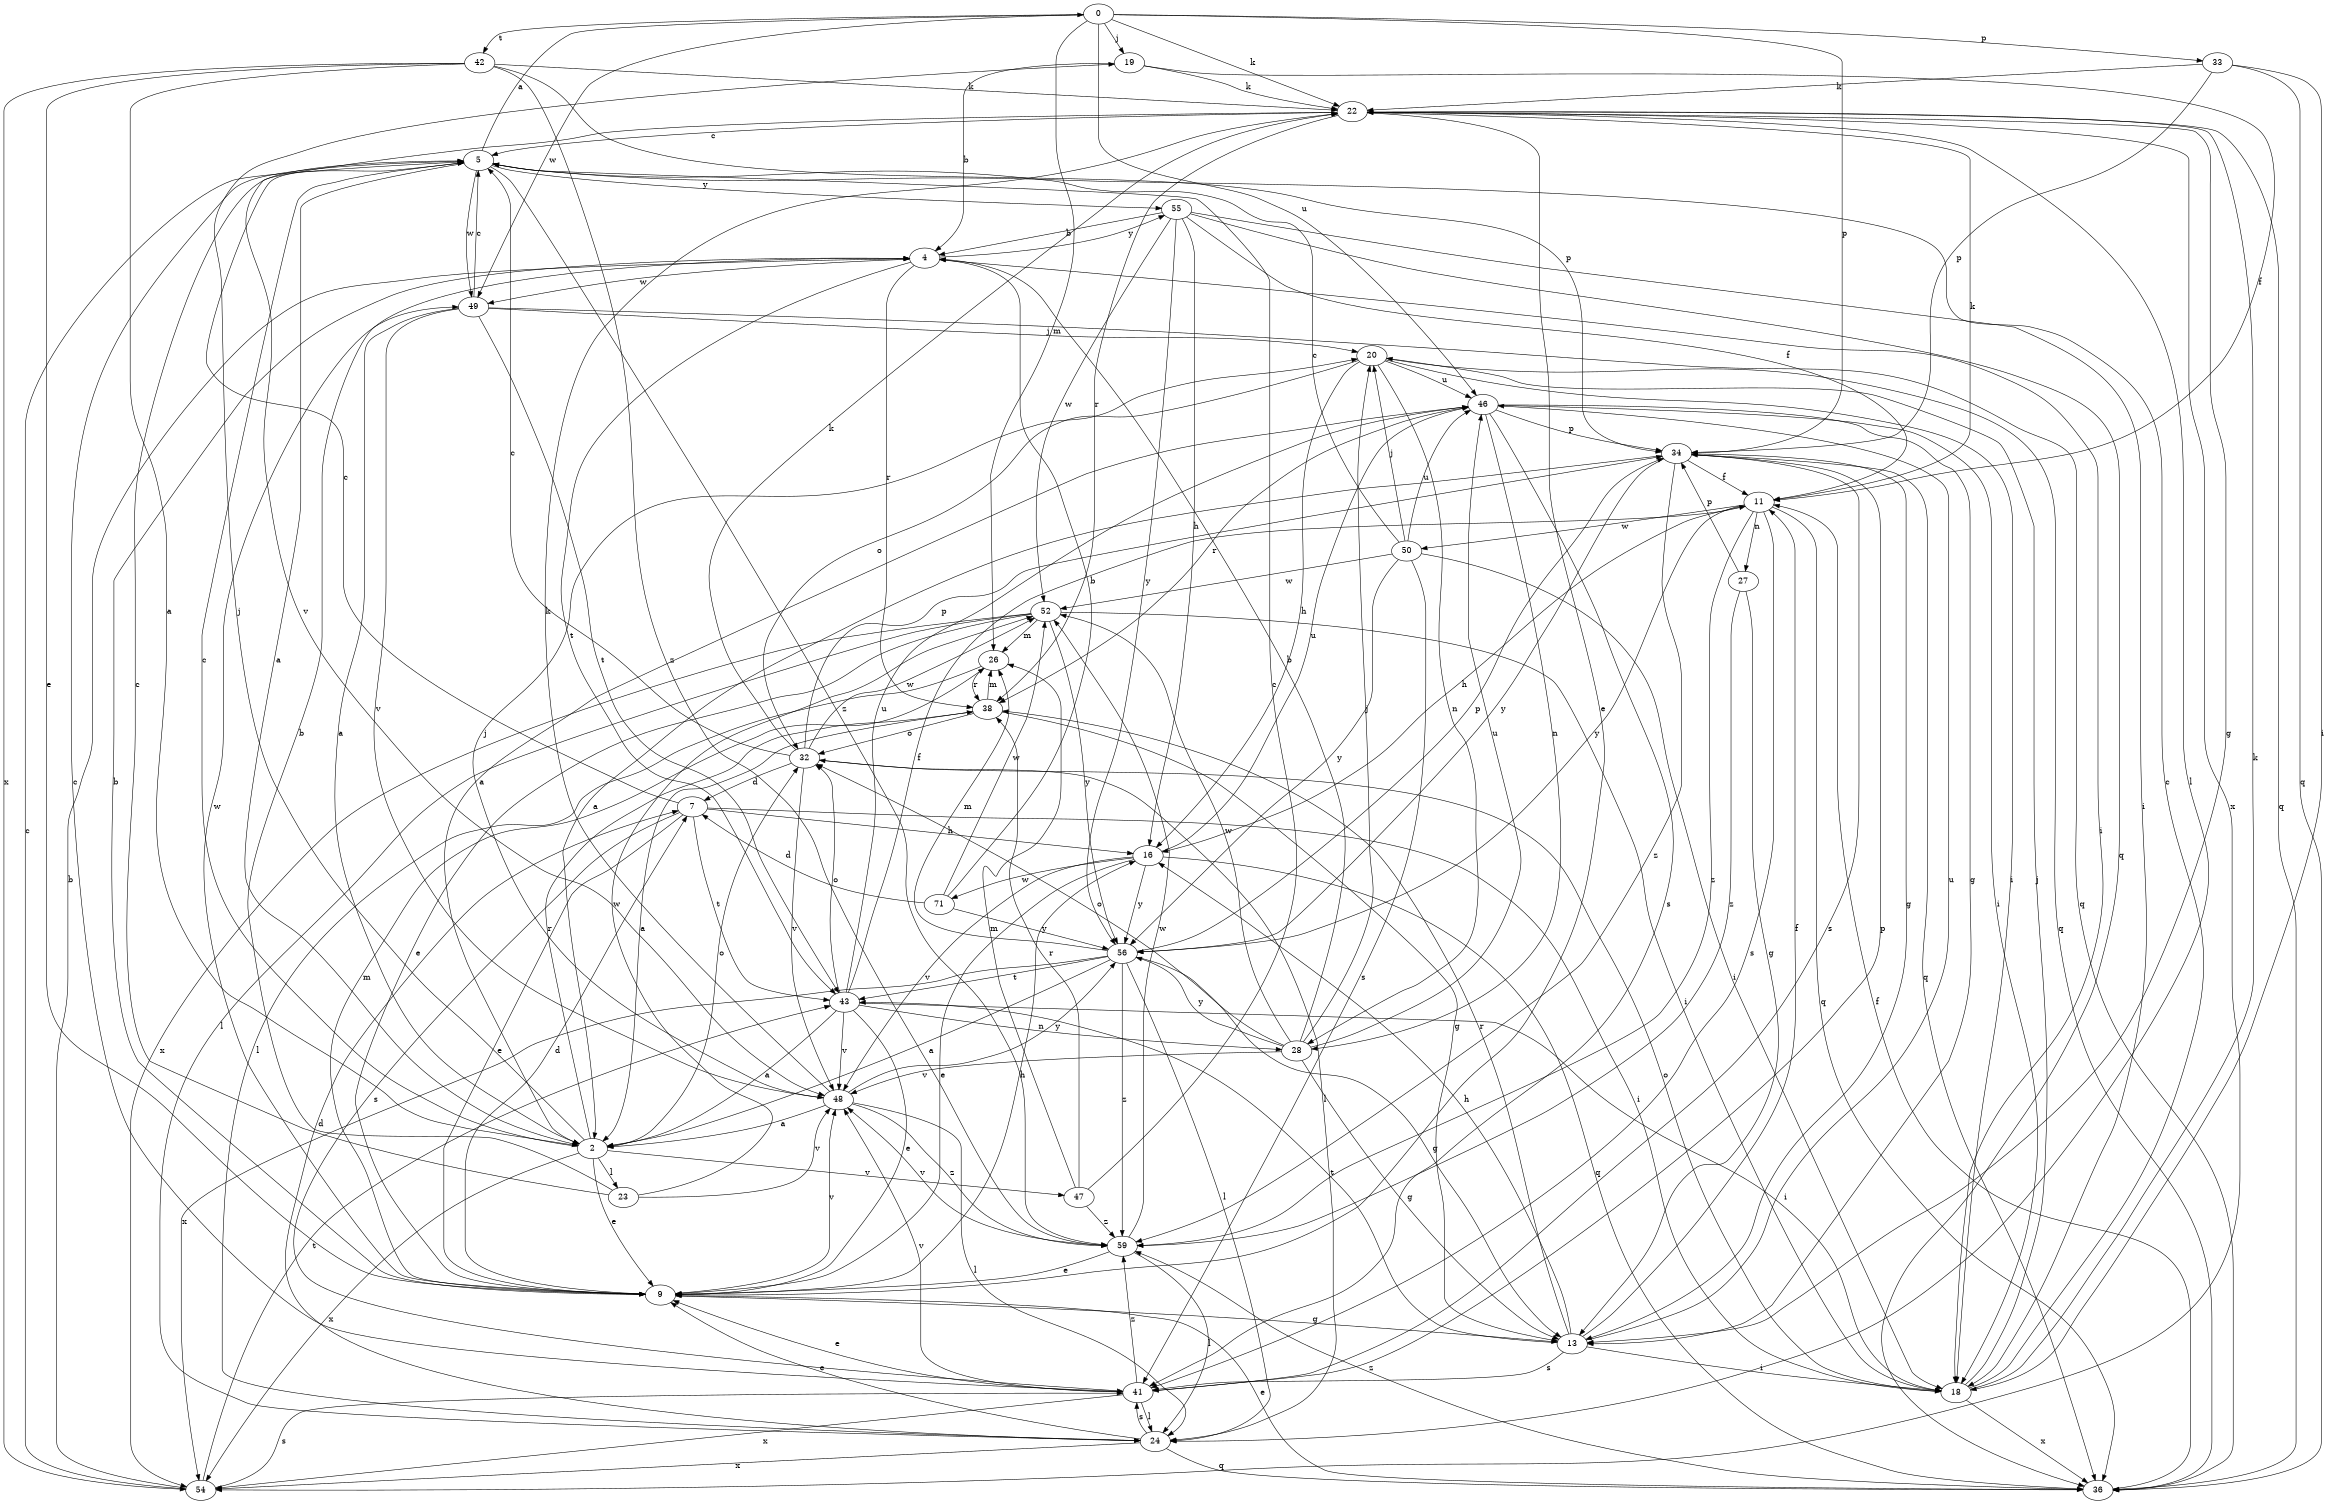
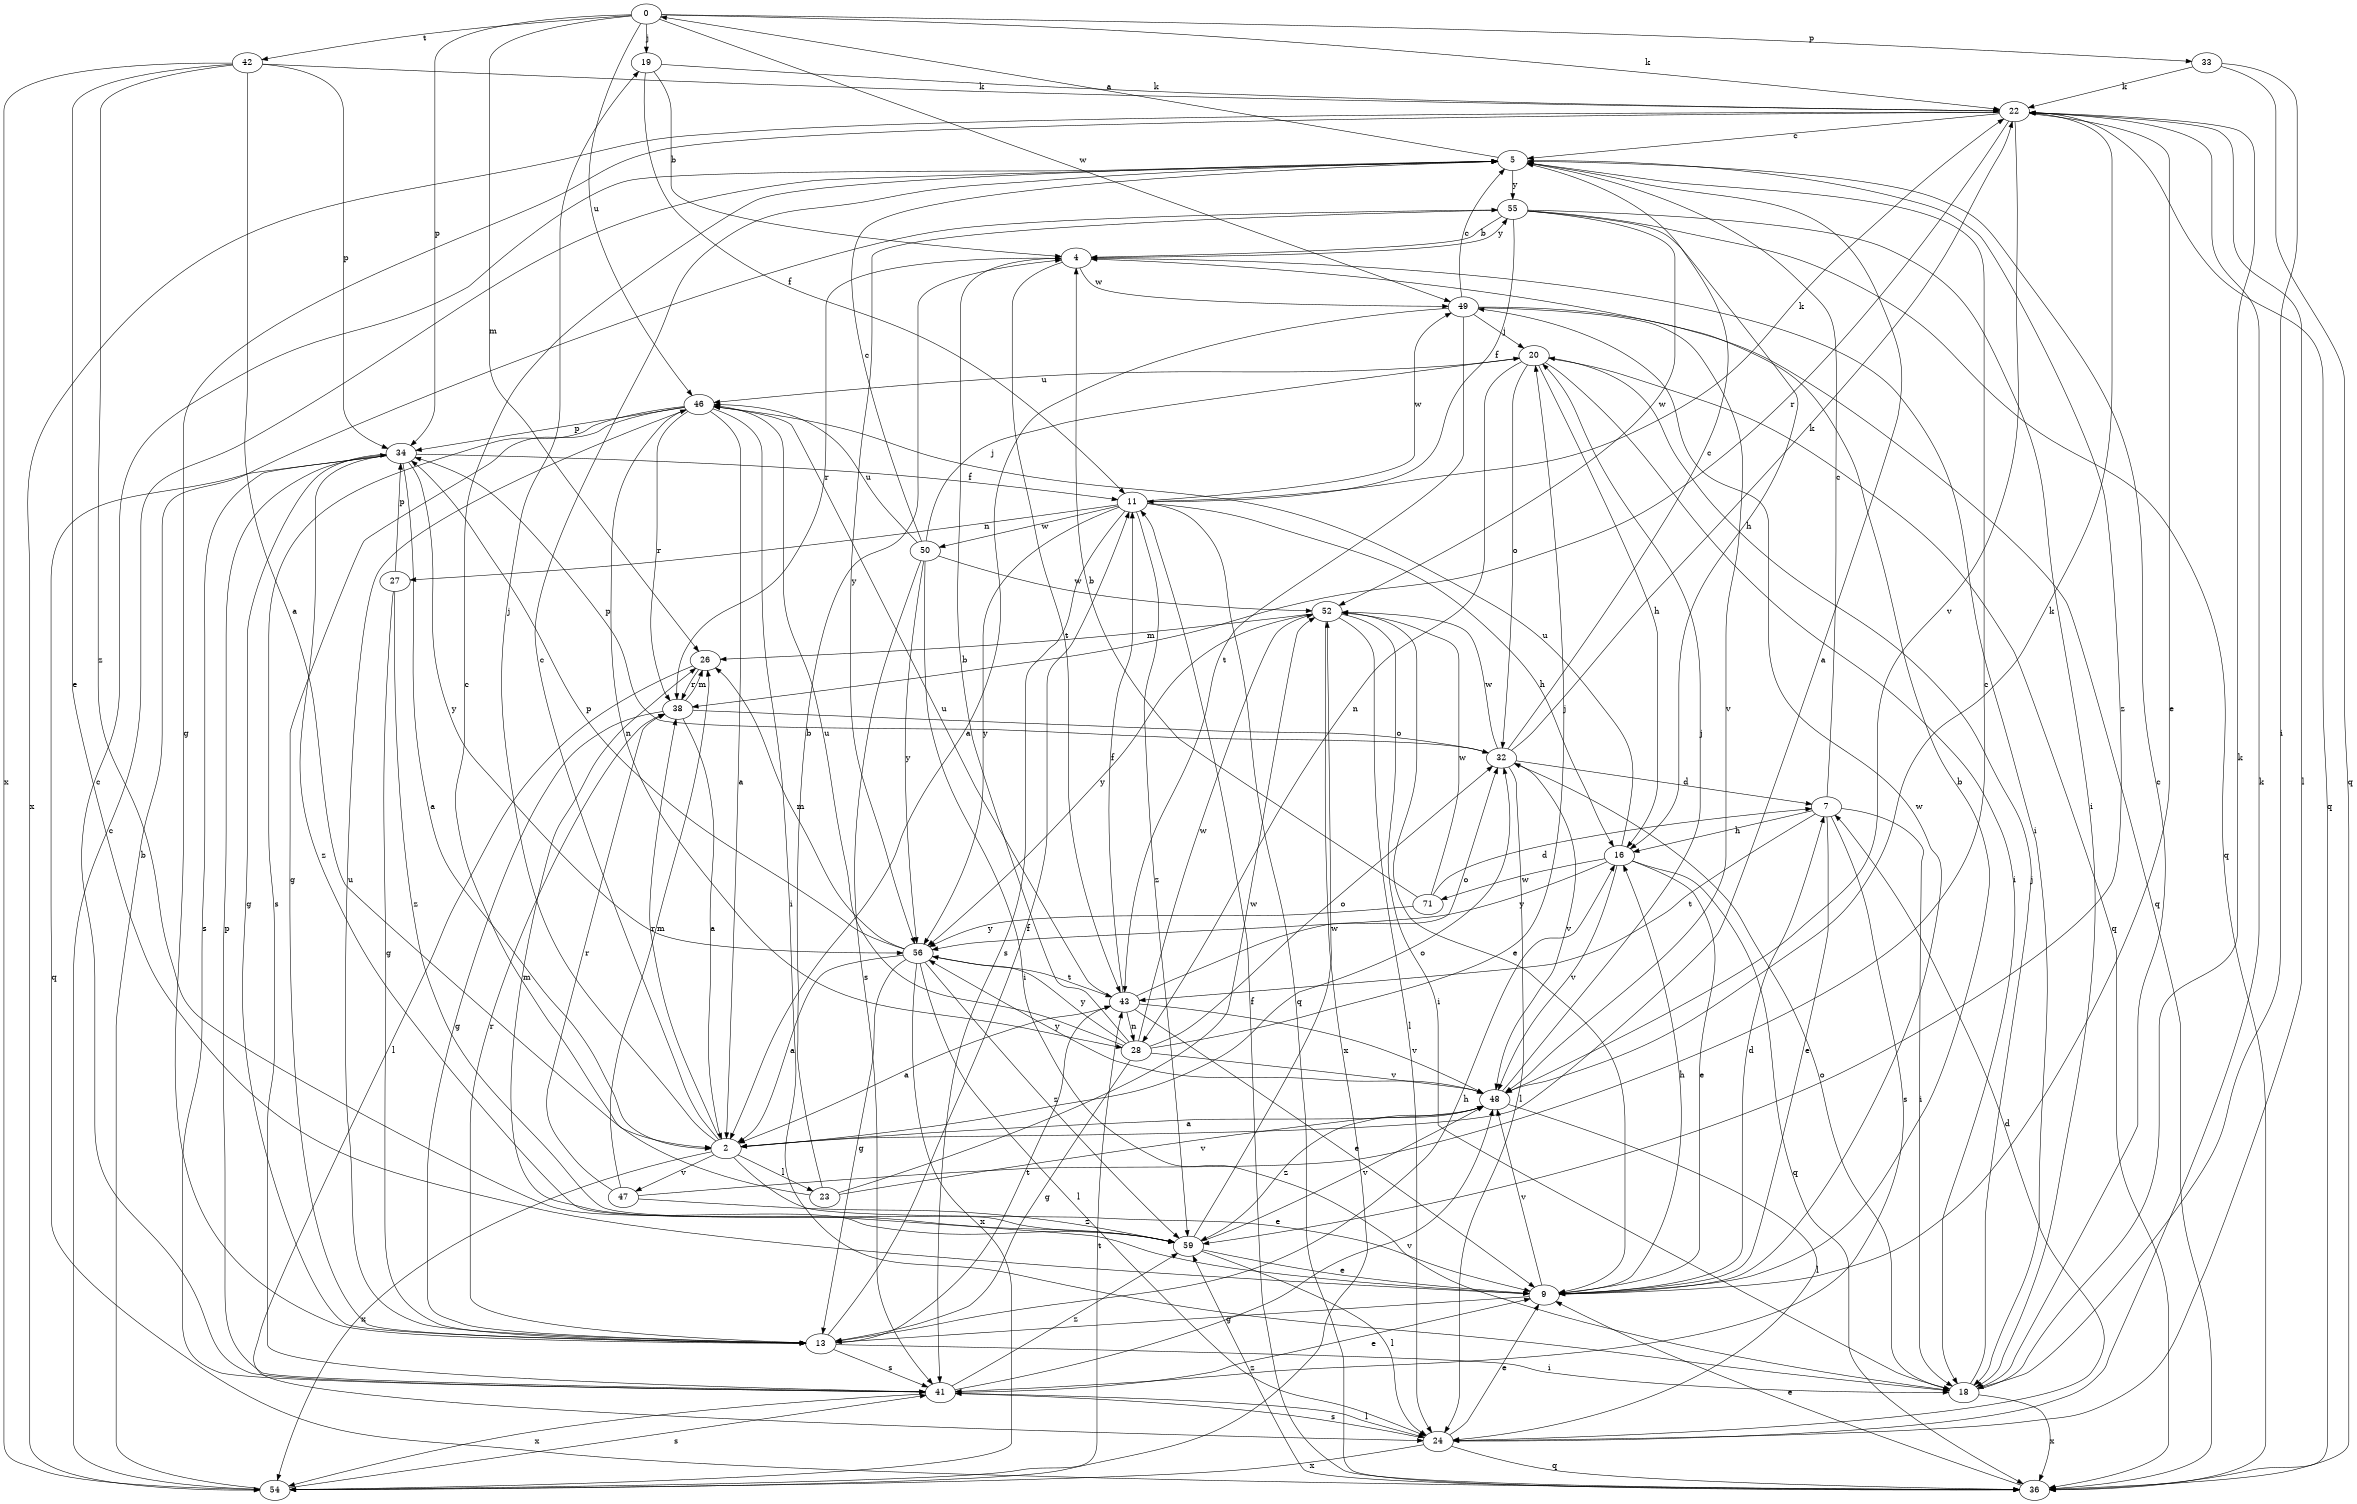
edge "5" -> "49": now "11" -> "49"
edge "33" -> "34": removed, label "p"
edge "54" -> "4": now "54" -> "55"
edge "24" -> "22": added, label "k"
edge "43" -> "18": removed, label "i"
